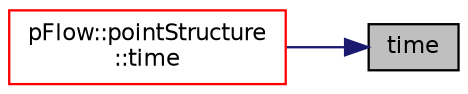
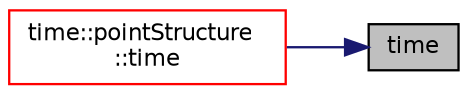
node "pFlow::pointStructure ::time": label "pFlow::pointStructure ::time" -> "time::pointStructure ::time"
